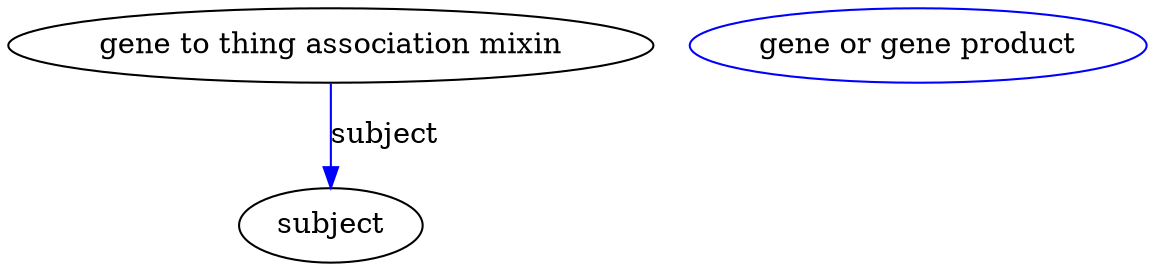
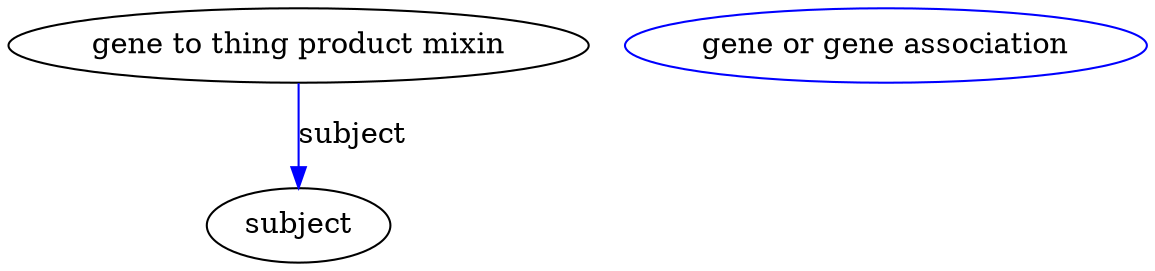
node "gene to thing association mixin": label "gene to thing association mixin" -> "gene to thing product mixin"
node "gene or gene product": label "gene or gene product" -> "gene or gene association"
